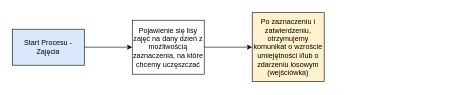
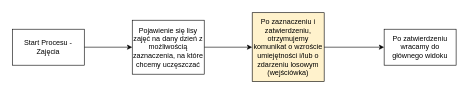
node "Start Procesu - Zajęcia": fillcolor #dae8fc -> #ffffff
edge "Po zaznaczeniu i zatwierdzeniu, otrzymujemy komunikat o wzroście umiejętności i/lub o zdarzeniu losowym (wejściówka)" -> "Po zatwierdzeniu wracamy do głównego widoku": added
node "Po zatwierdzeniu wracamy do głównego widoku": added
